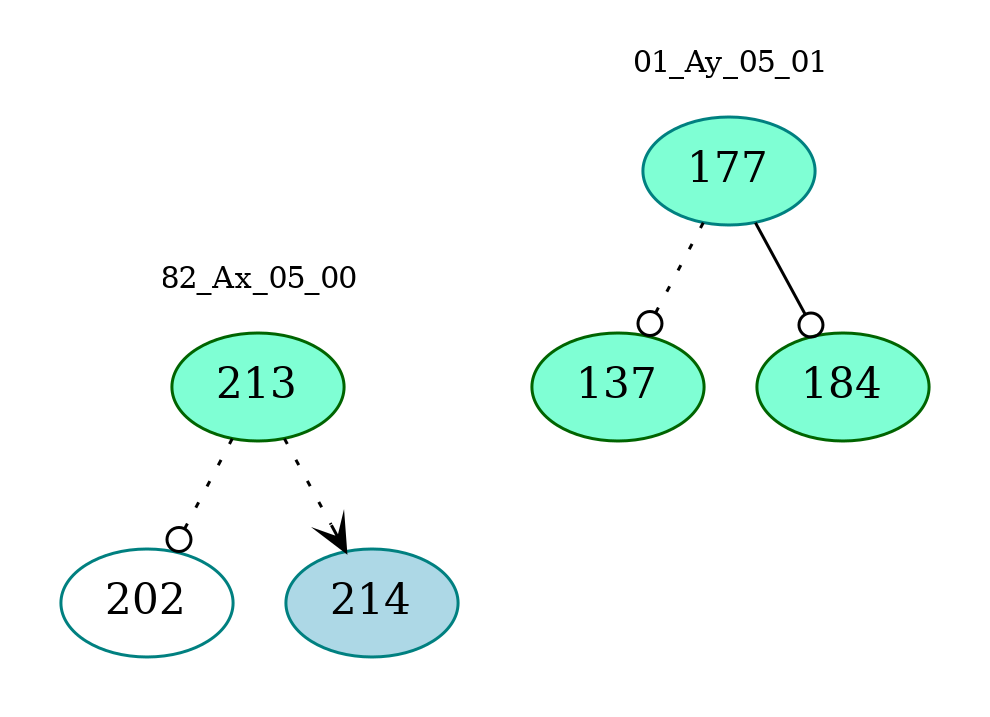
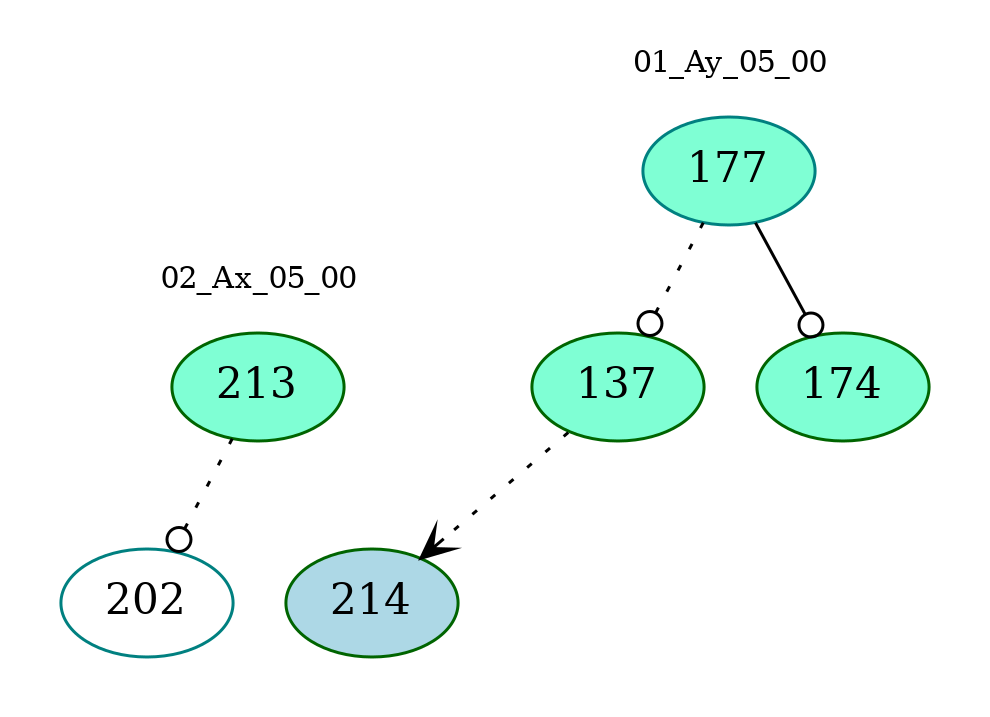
cluster "01_Ay_05_01": label "01_Ay_05_01" -> "01_Ay_05_00"
cluster "82_Ax_05_00": label "82_Ax_05_00" -> "02_Ax_05_00"
node "184": label "184" -> "174"
edge "213" -> "214": now "137" -> "214"
node "214": color teal -> darkgreen
